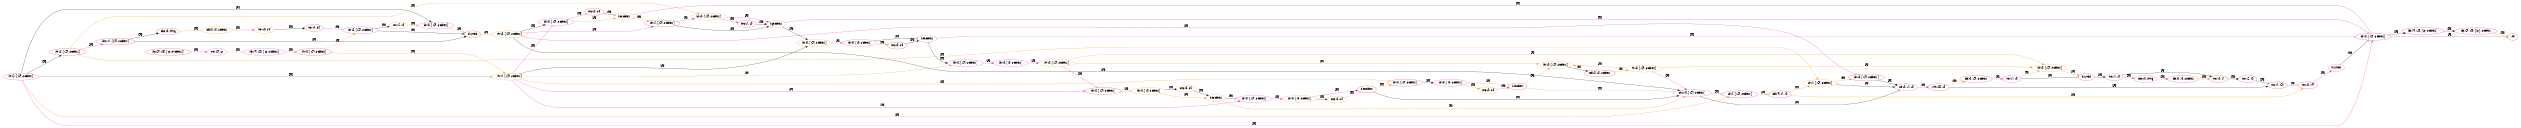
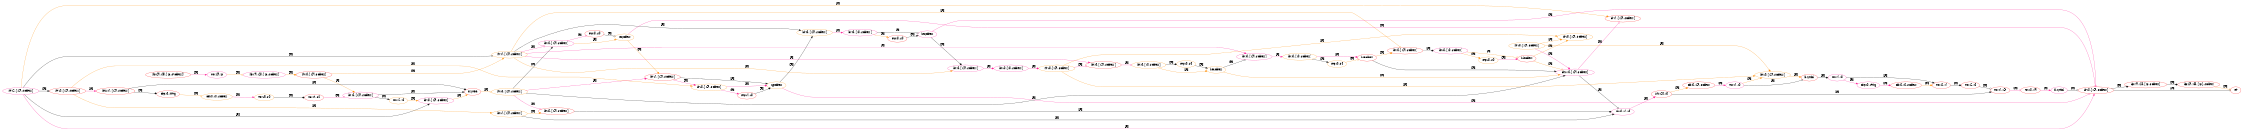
node "add w0 , w0 , # address": removed
node "add x19 , x1 , x0": removed
